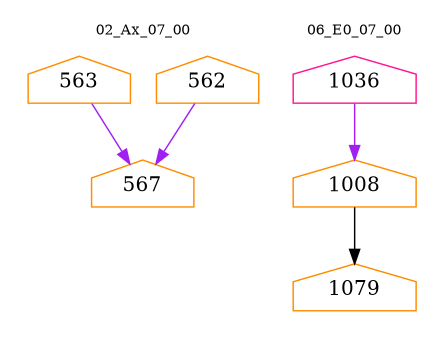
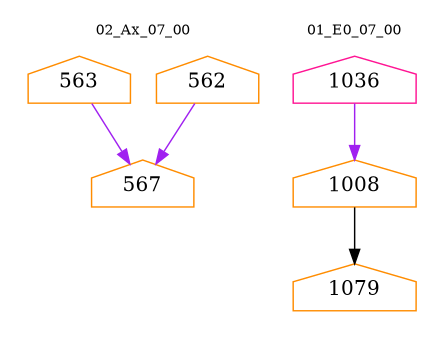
cluster "06_E0_07_00": label "06_E0_07_00" -> "01_E0_07_00"
